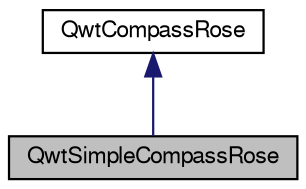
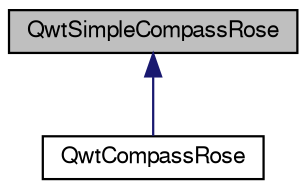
edge "QwtSimpleCompassRose" -> "QwtCompassRose": reversed
